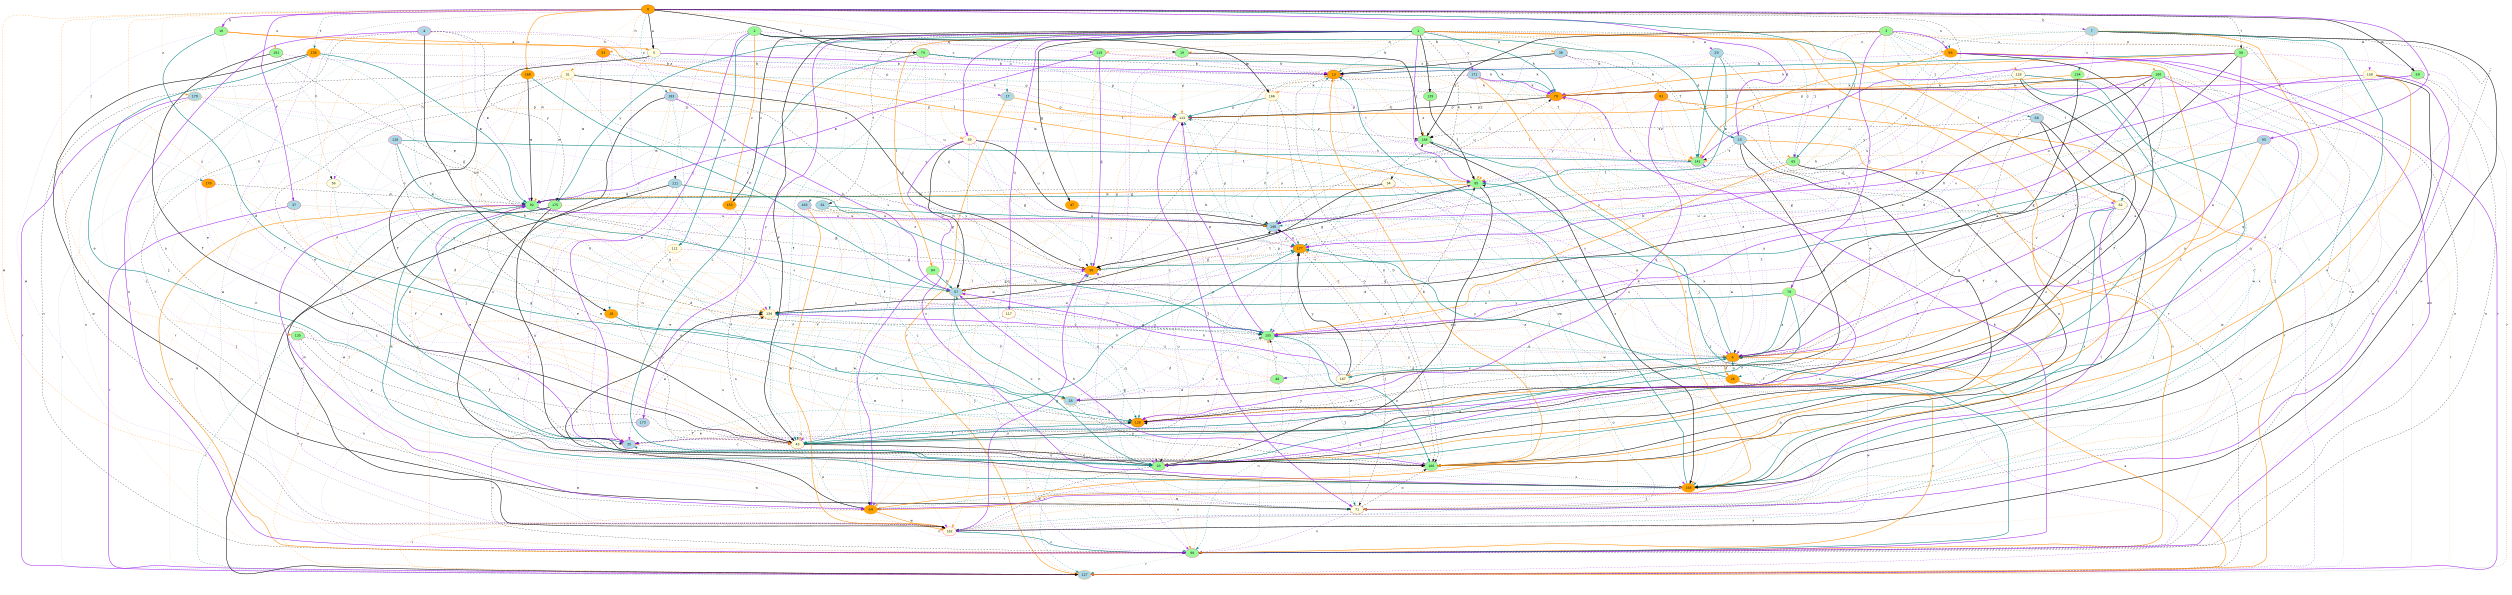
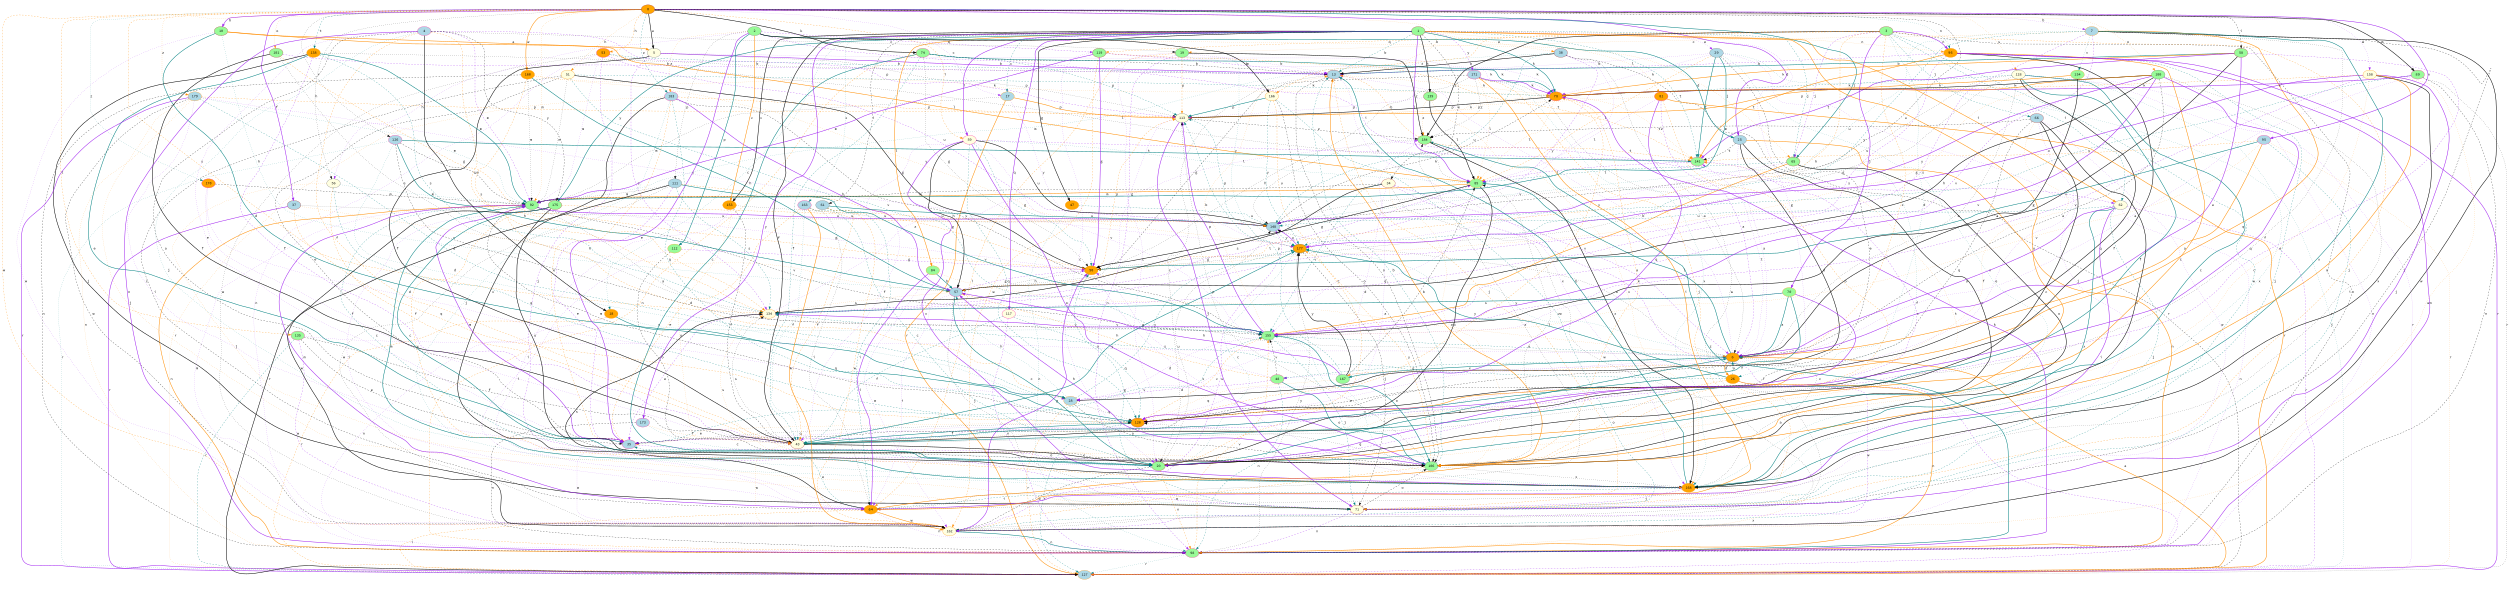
edge "0" -> "126": added, label "r"
node "13": fillcolor orange -> lightblue
edge "160" -> "92": style bold -> dotted
edge "101" -> "50": color black -> darkorange
node "112": fillcolor lightyellow -> palegreen
node "57": color darkorange -> deeppink
edge "178" -> "28": color darkorange -> purple
edge "59" -> "106": style dotted -> bold
node "167": fillcolor lightyellow -> palegreen
edge "106" -> "141": added, label "t"
edge "48" -> "106": added, label "o"
node "162": color deeppink -> darkorange
edge "100" -> "98": removed, label "n"
